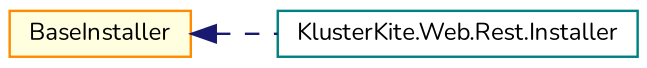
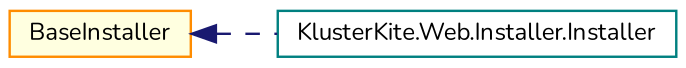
node "KlusterKite.Web.Rest.Installer": label "KlusterKite.Web.Rest.Installer" -> "KlusterKite.Web.Installer.Installer"
